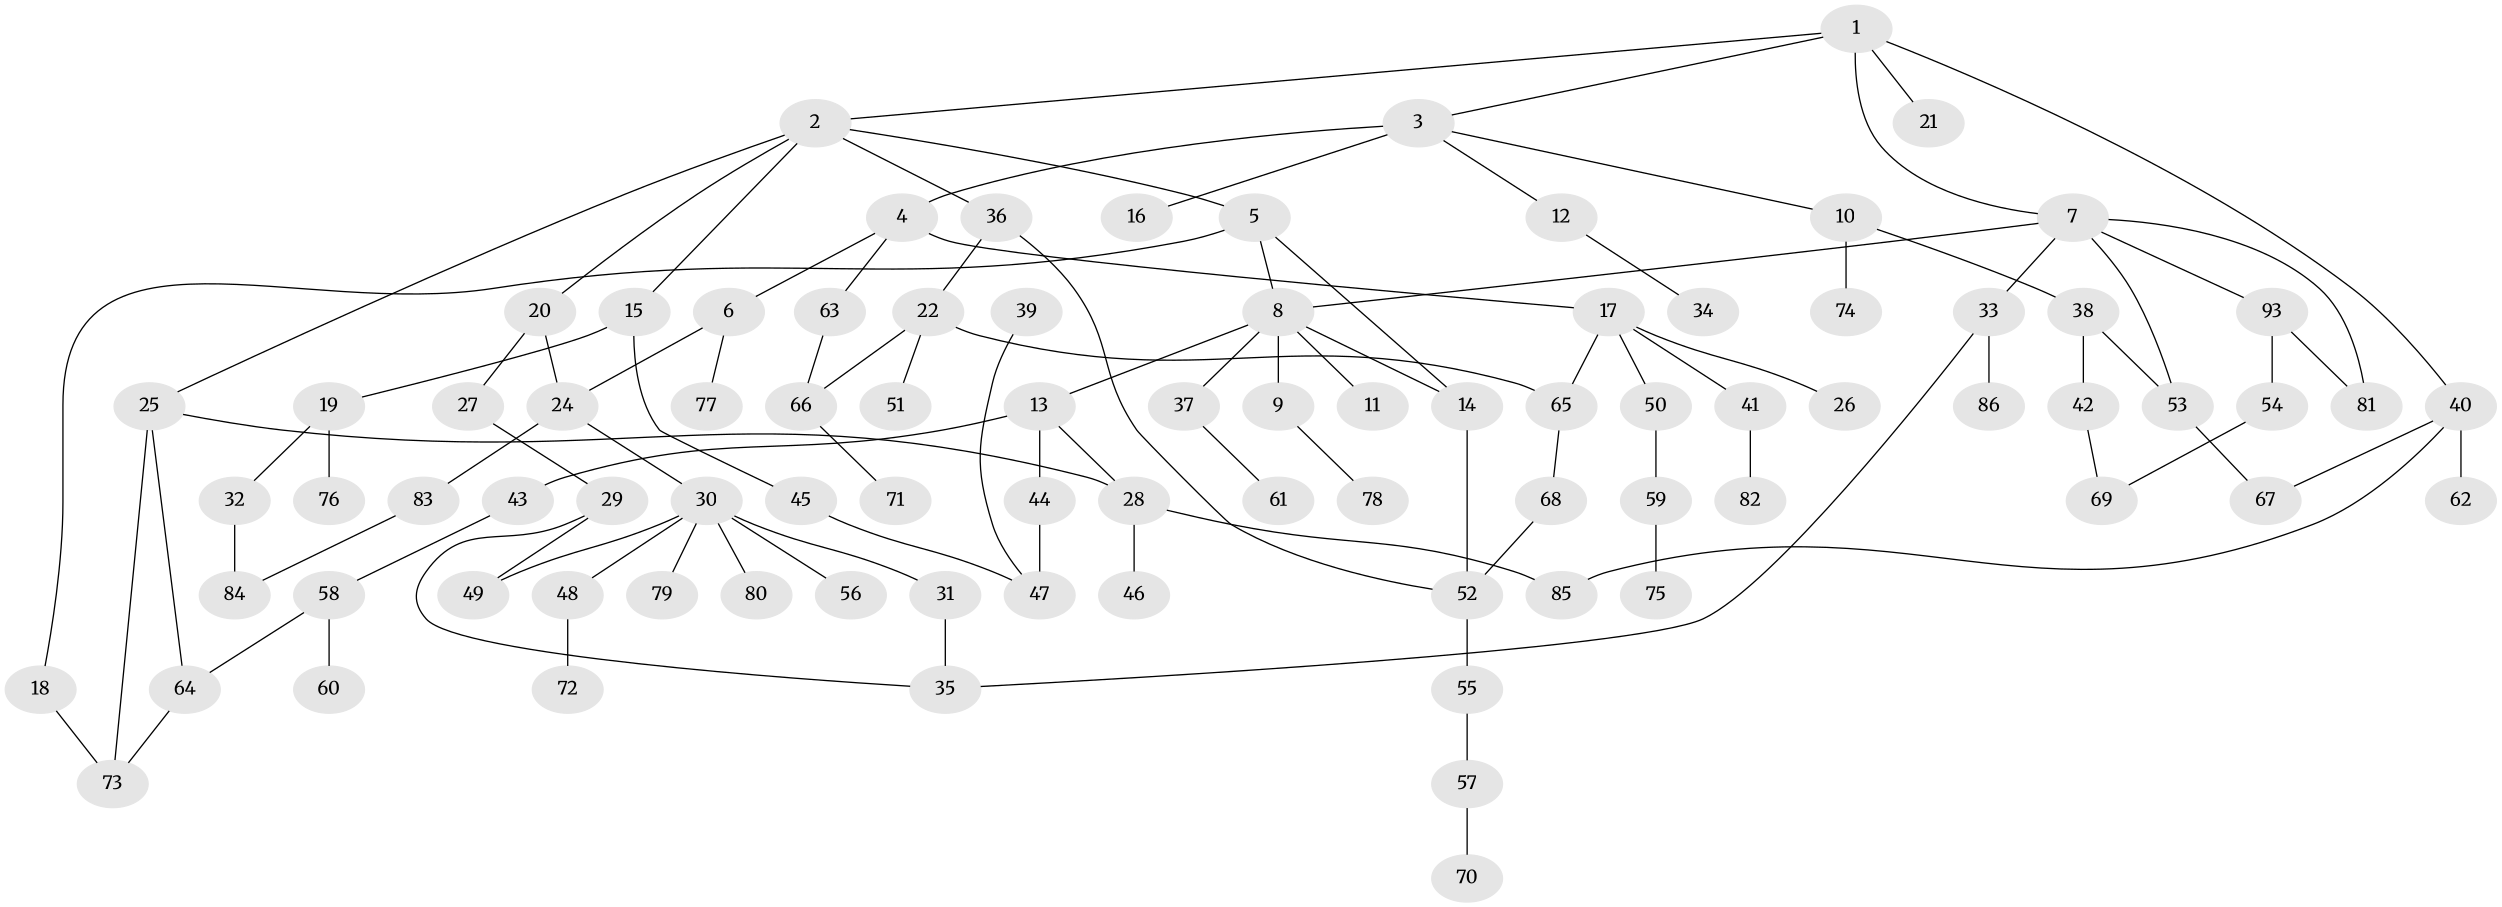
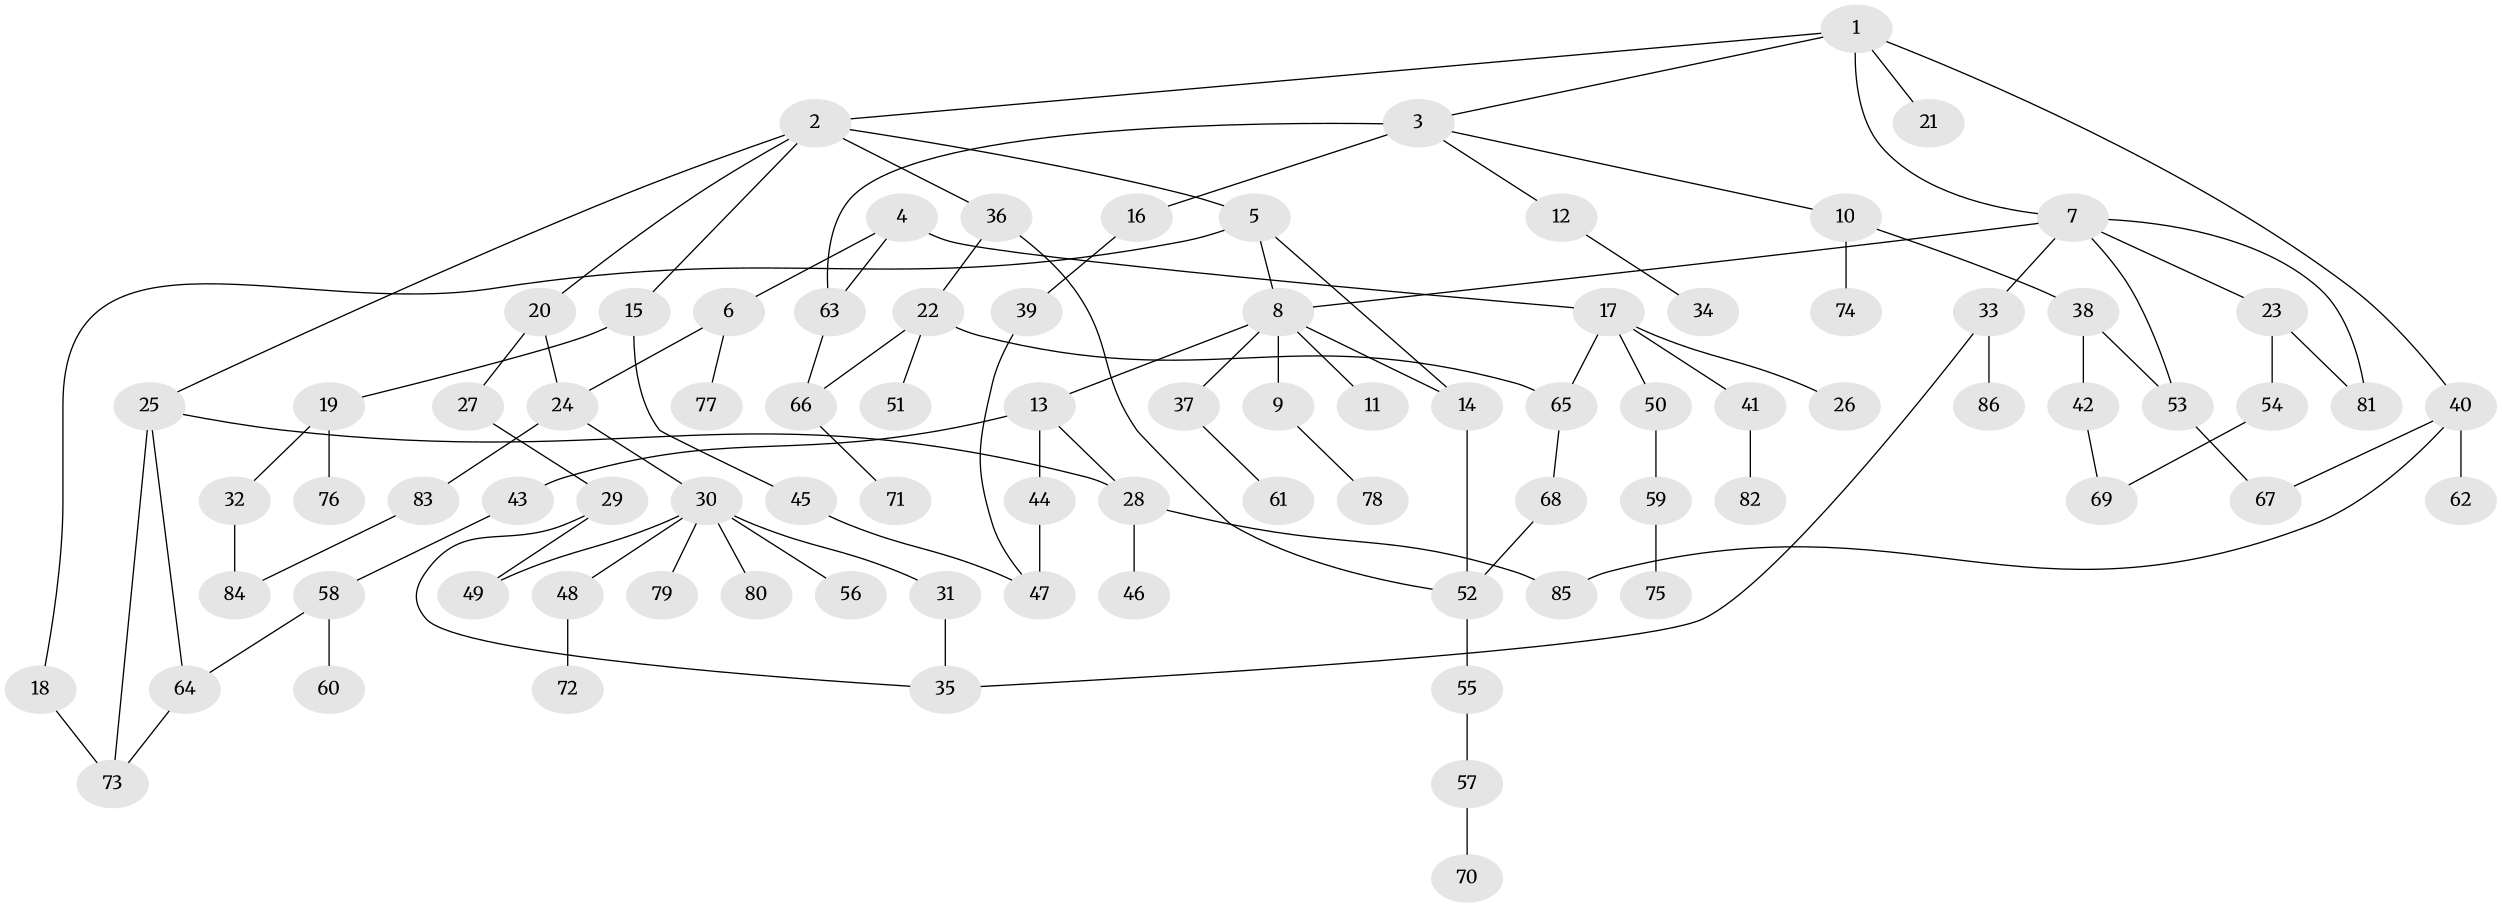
edge "3" -- "4": now "3" -- "63"
edge "16" -- "39": added
node "93": label "93" -> "23"
